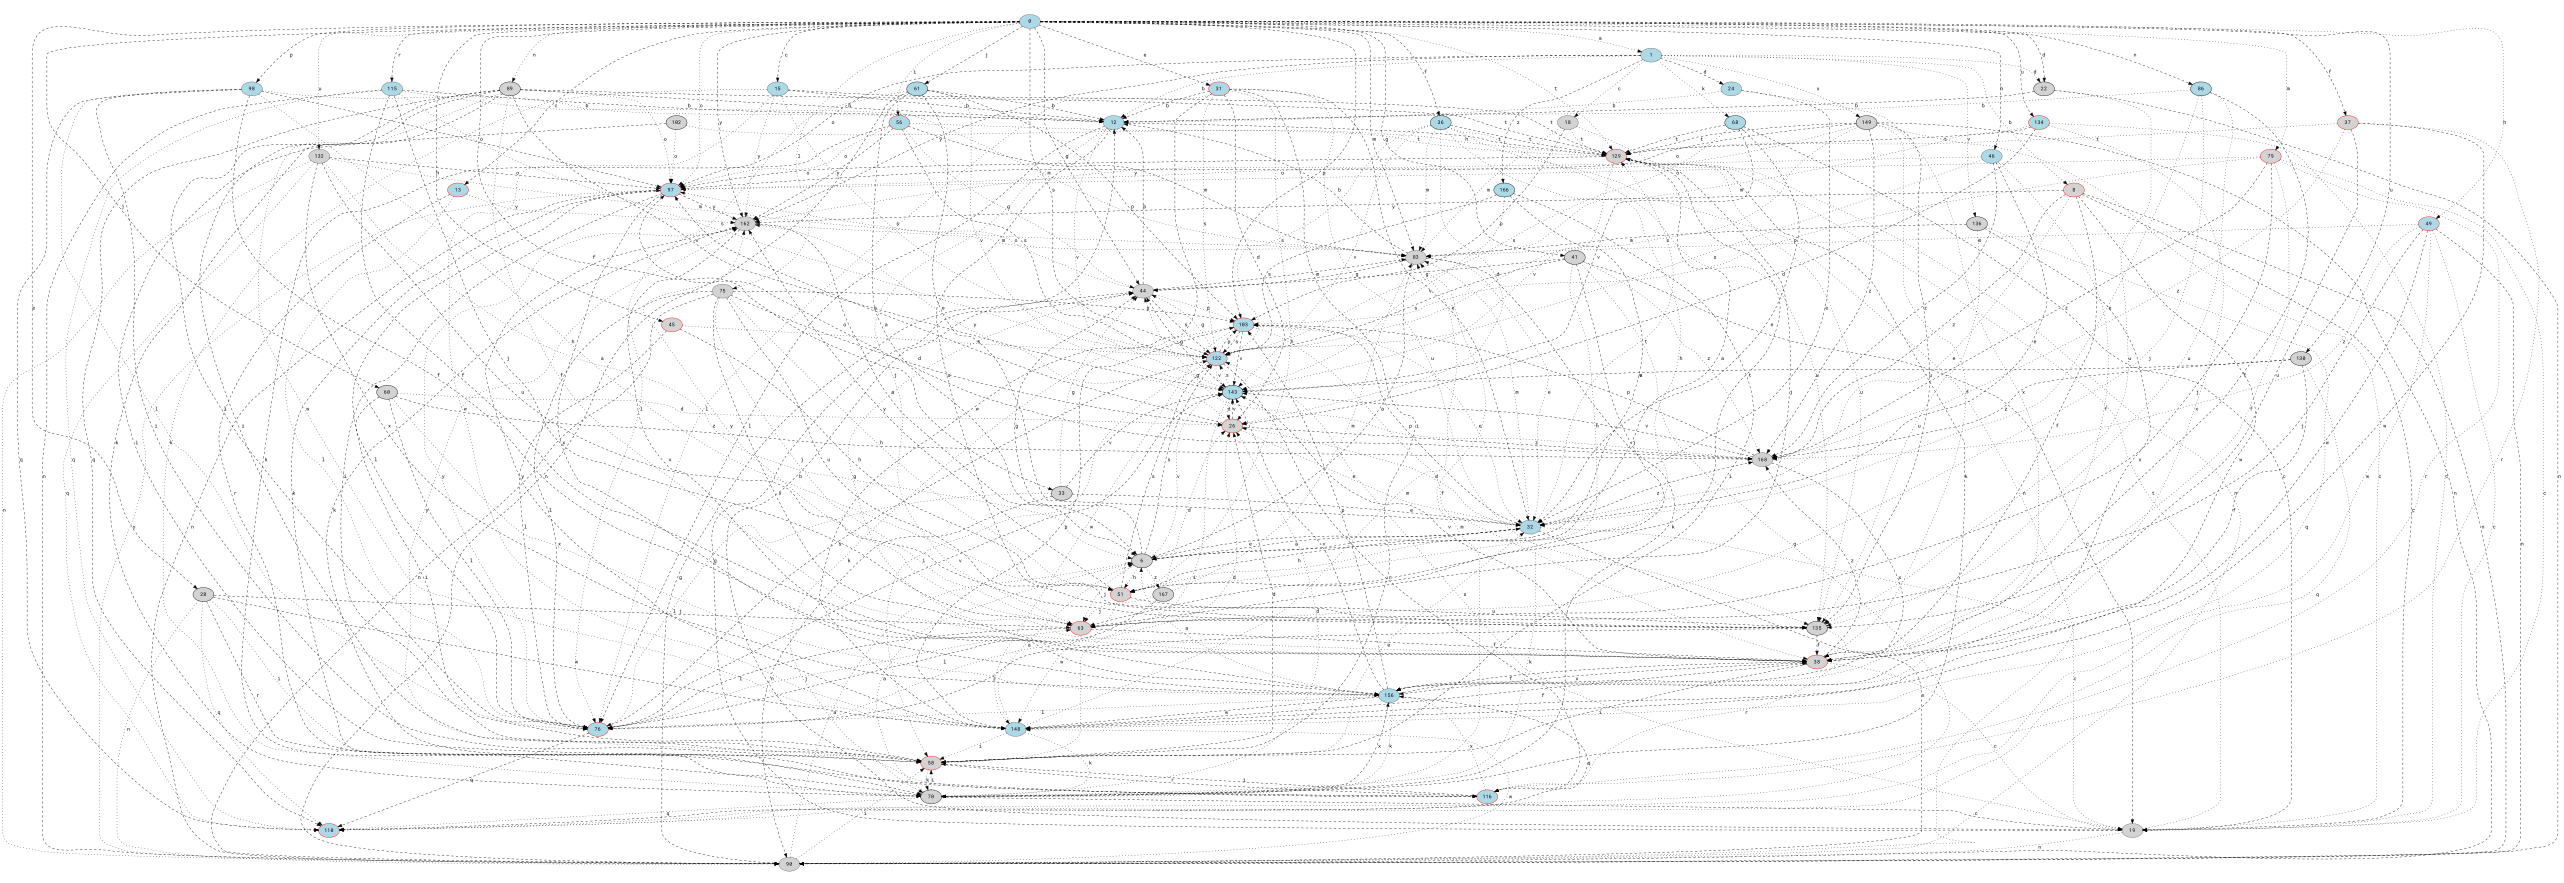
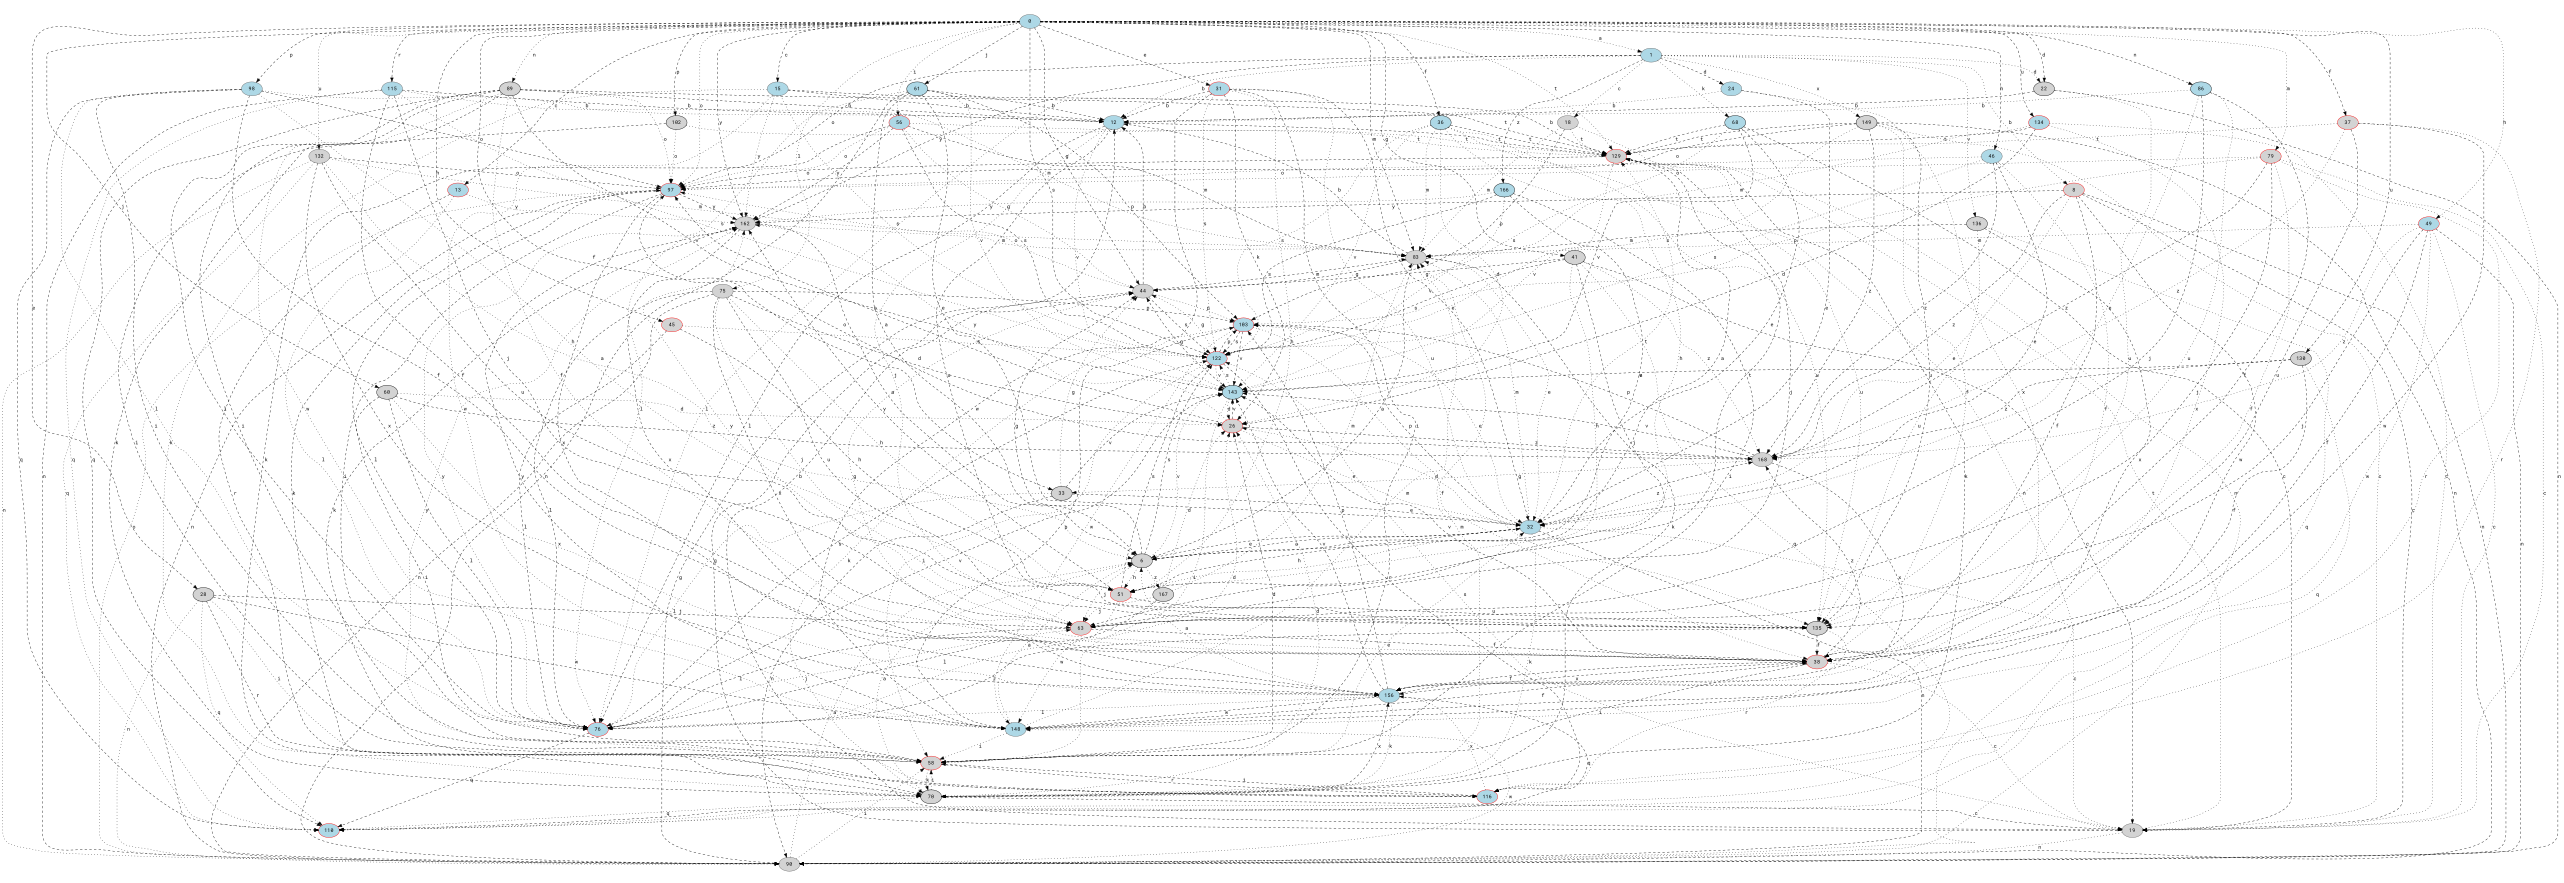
edge "0" -> "103": now "0" -> "102"
edge "15" -> "129": label "t" -> "b"
edge "56" -> "129": label "h" -> "t"
edge "149" -> "162": now "166" -> "162"
edge "31" -> "26": label "d" -> "k"
edge "168" -> "44": now "168" -> "33"
edge "49" -> "38": label "w" -> "f"
edge "86" -> "63": style dotted -> dashed
edge "148" -> "70": removed, label "k"
